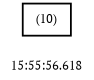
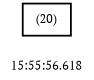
node "(10)": label "(10)" -> "(20)"
